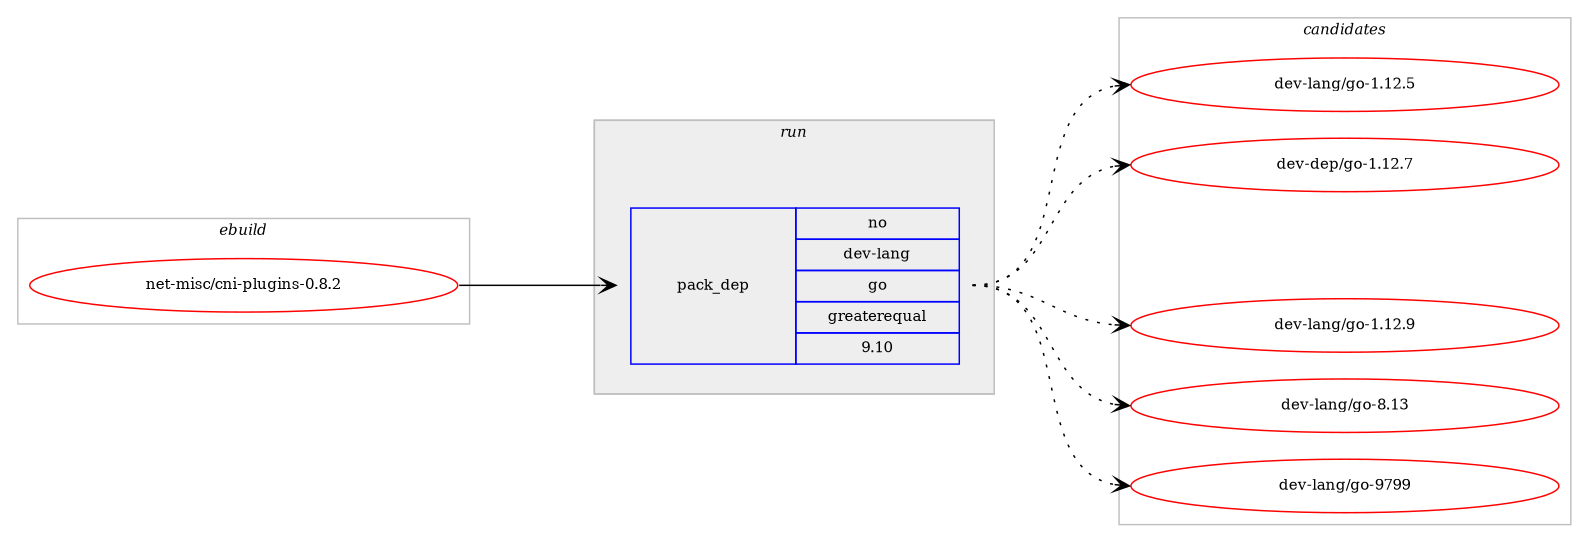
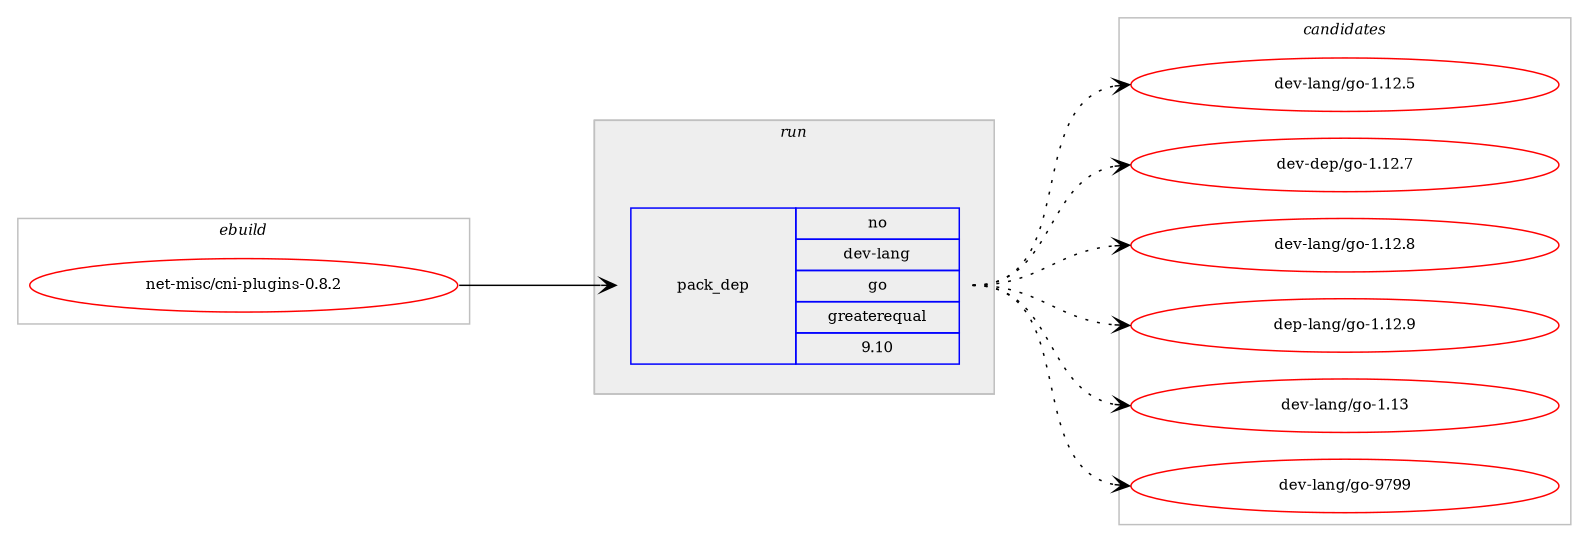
node "dev-lang/go-1.12.8": added
node "dev-lang/go-1.12.9": label "dev-lang/go-1.12.9" -> "dep-lang/go-1.12.9"
node "dev-lang/go-8.13": label "dev-lang/go-8.13" -> "dev-lang/go-1.13"
